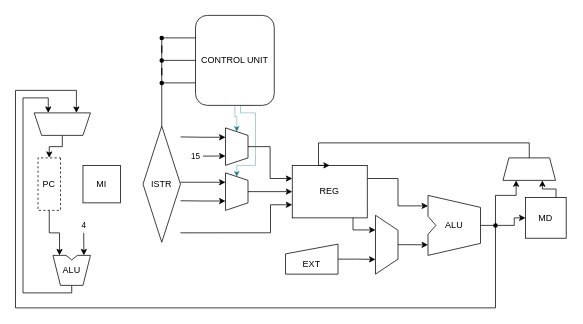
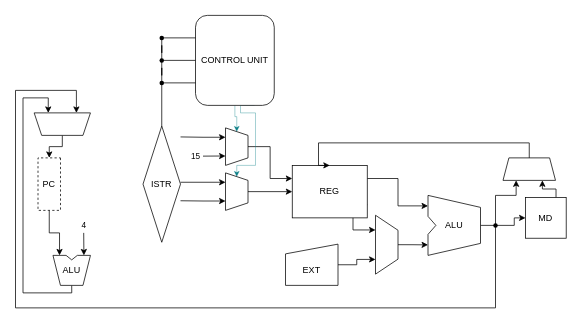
node "MI": removed
edge "ISTR" -> "REG": removed
node "EXT": size 53x30 -> 53x41
